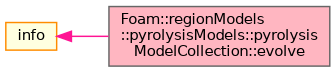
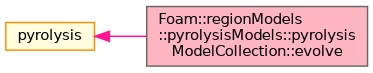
node "info": label "info" -> "pyrolysis"
